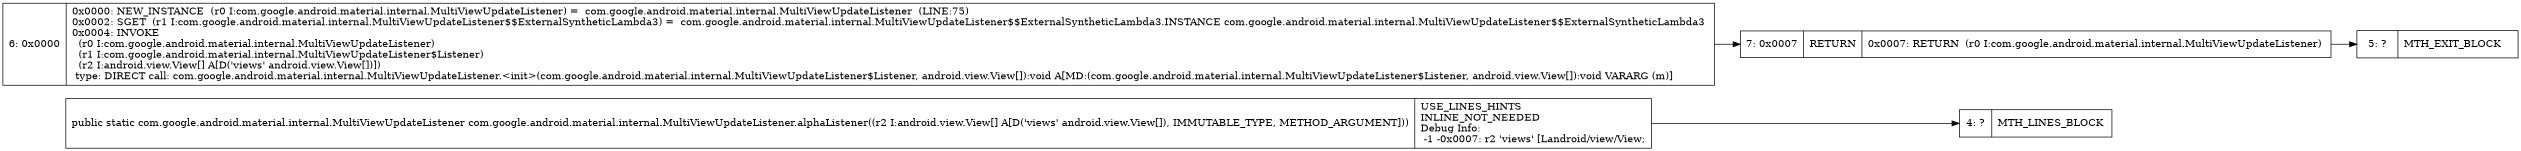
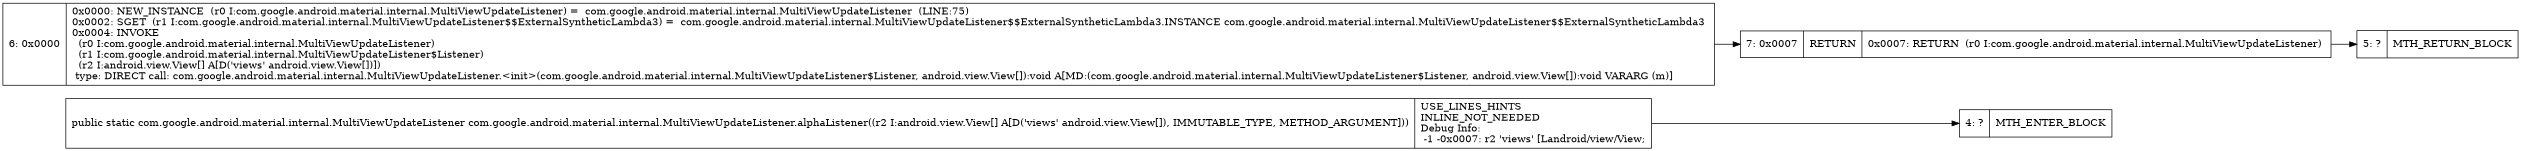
node "5: ?": text "MTH_EXIT_BLOCK" -> "MTH_RETURN_BLOCK"
node "4: ?": text "MTH_LINES_BLOCK" -> "MTH_ENTER_BLOCK"
